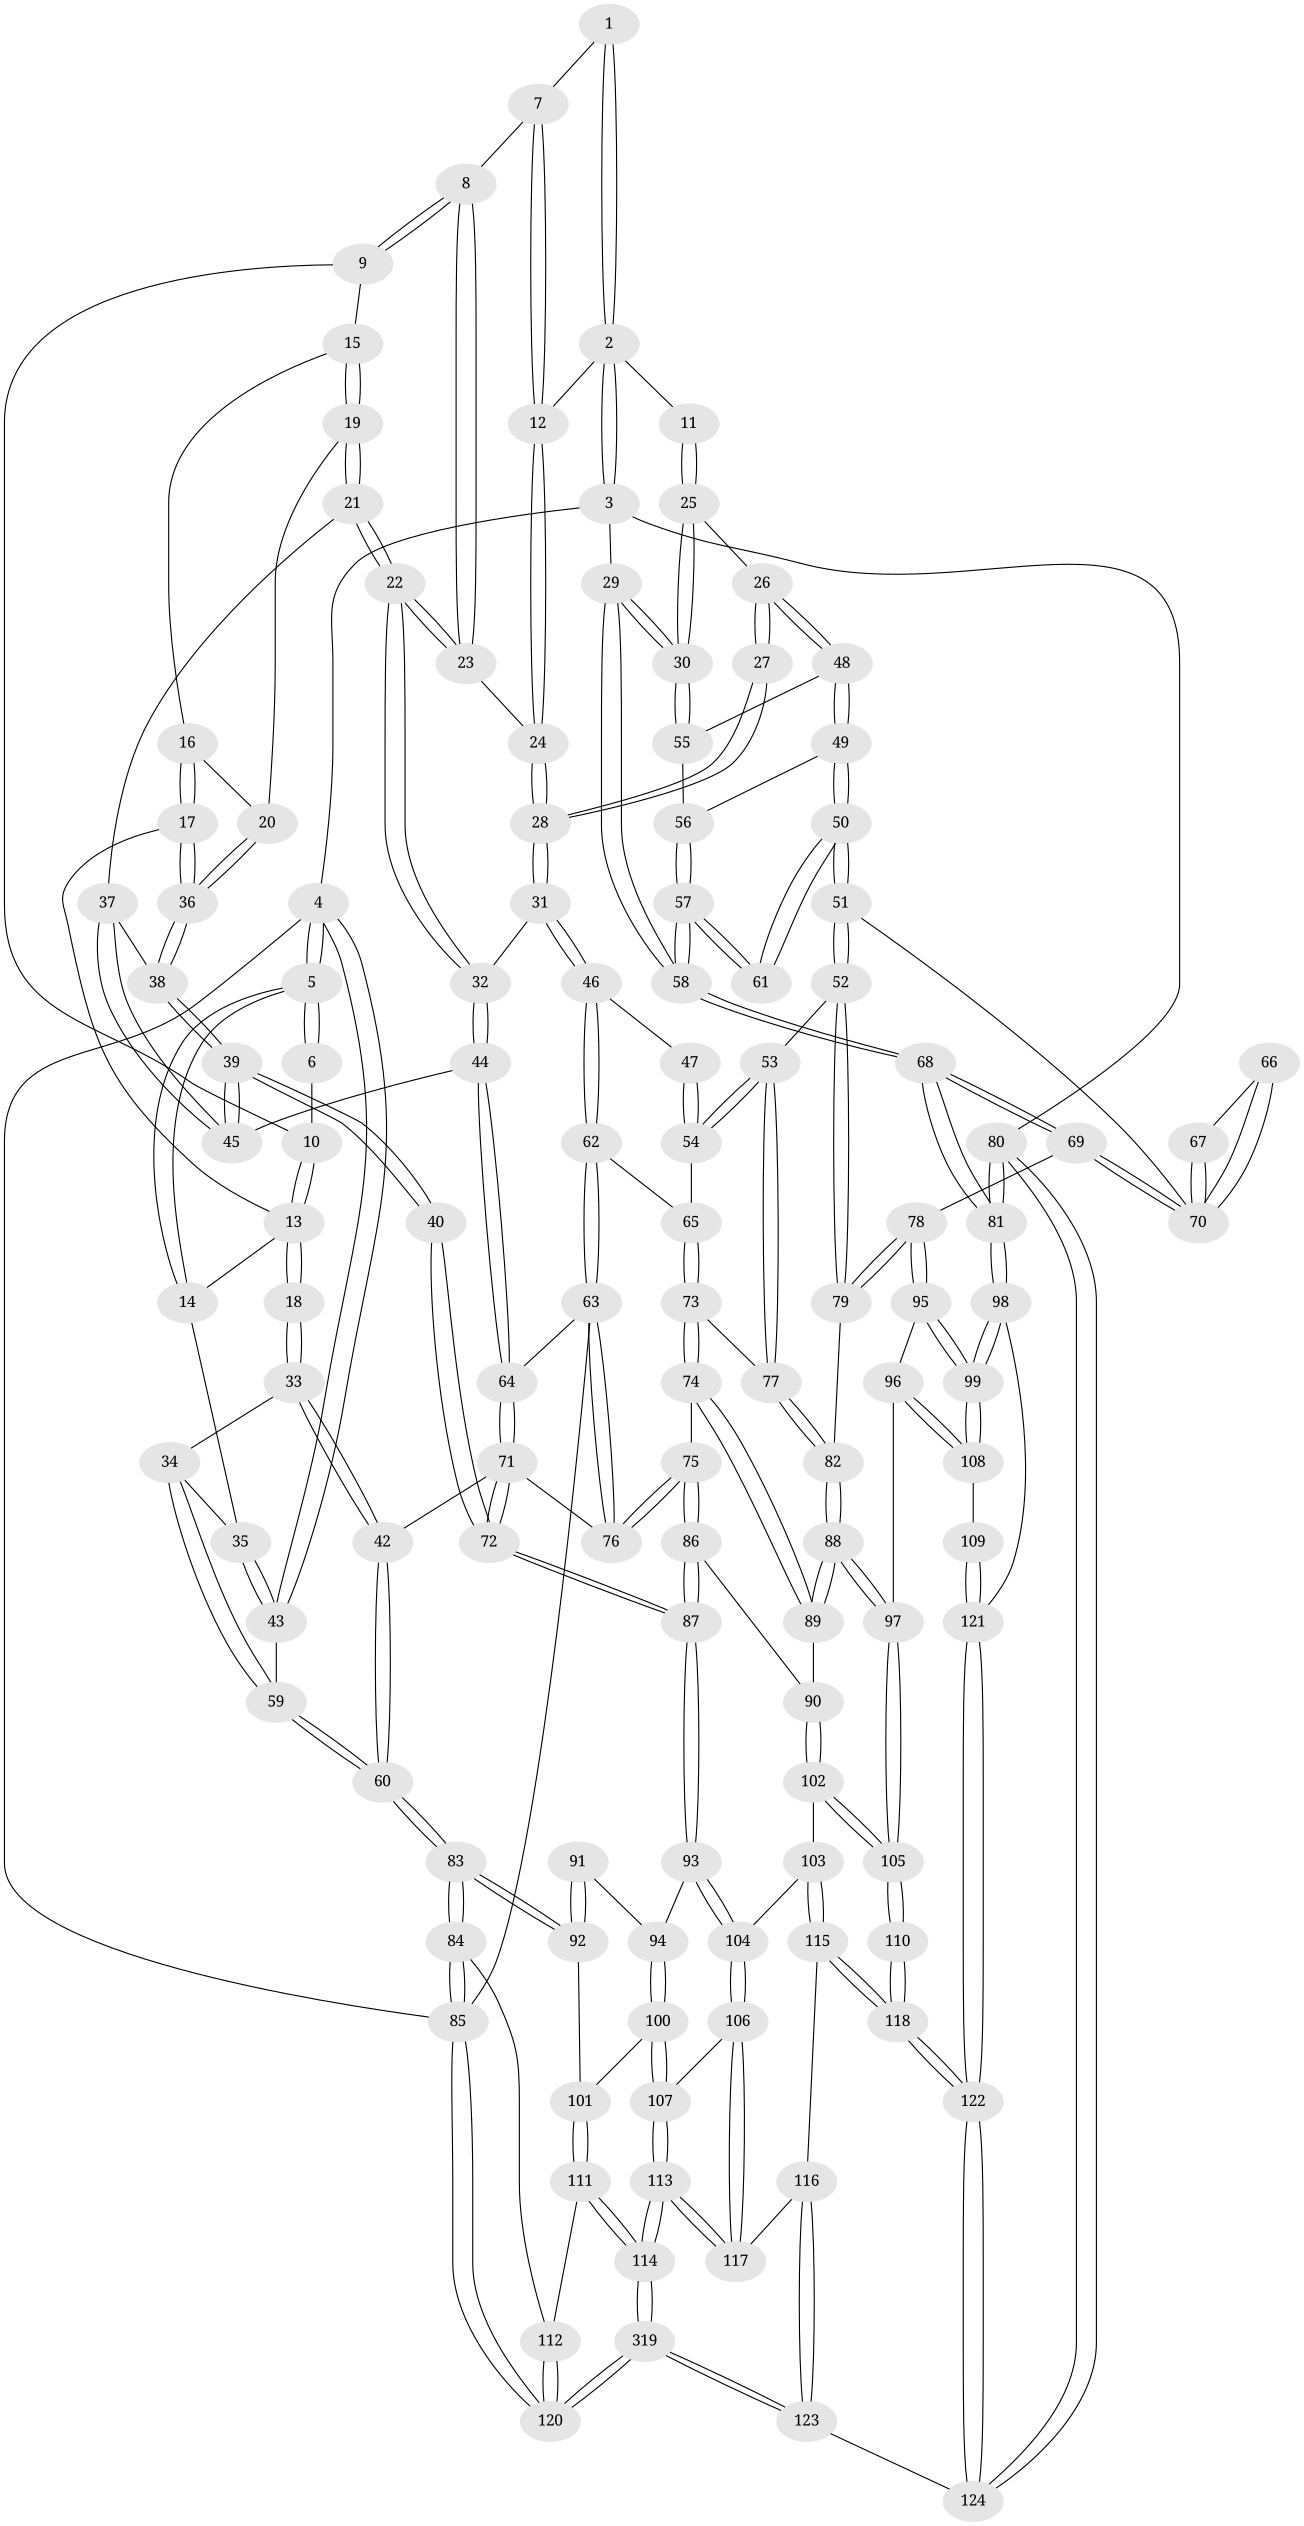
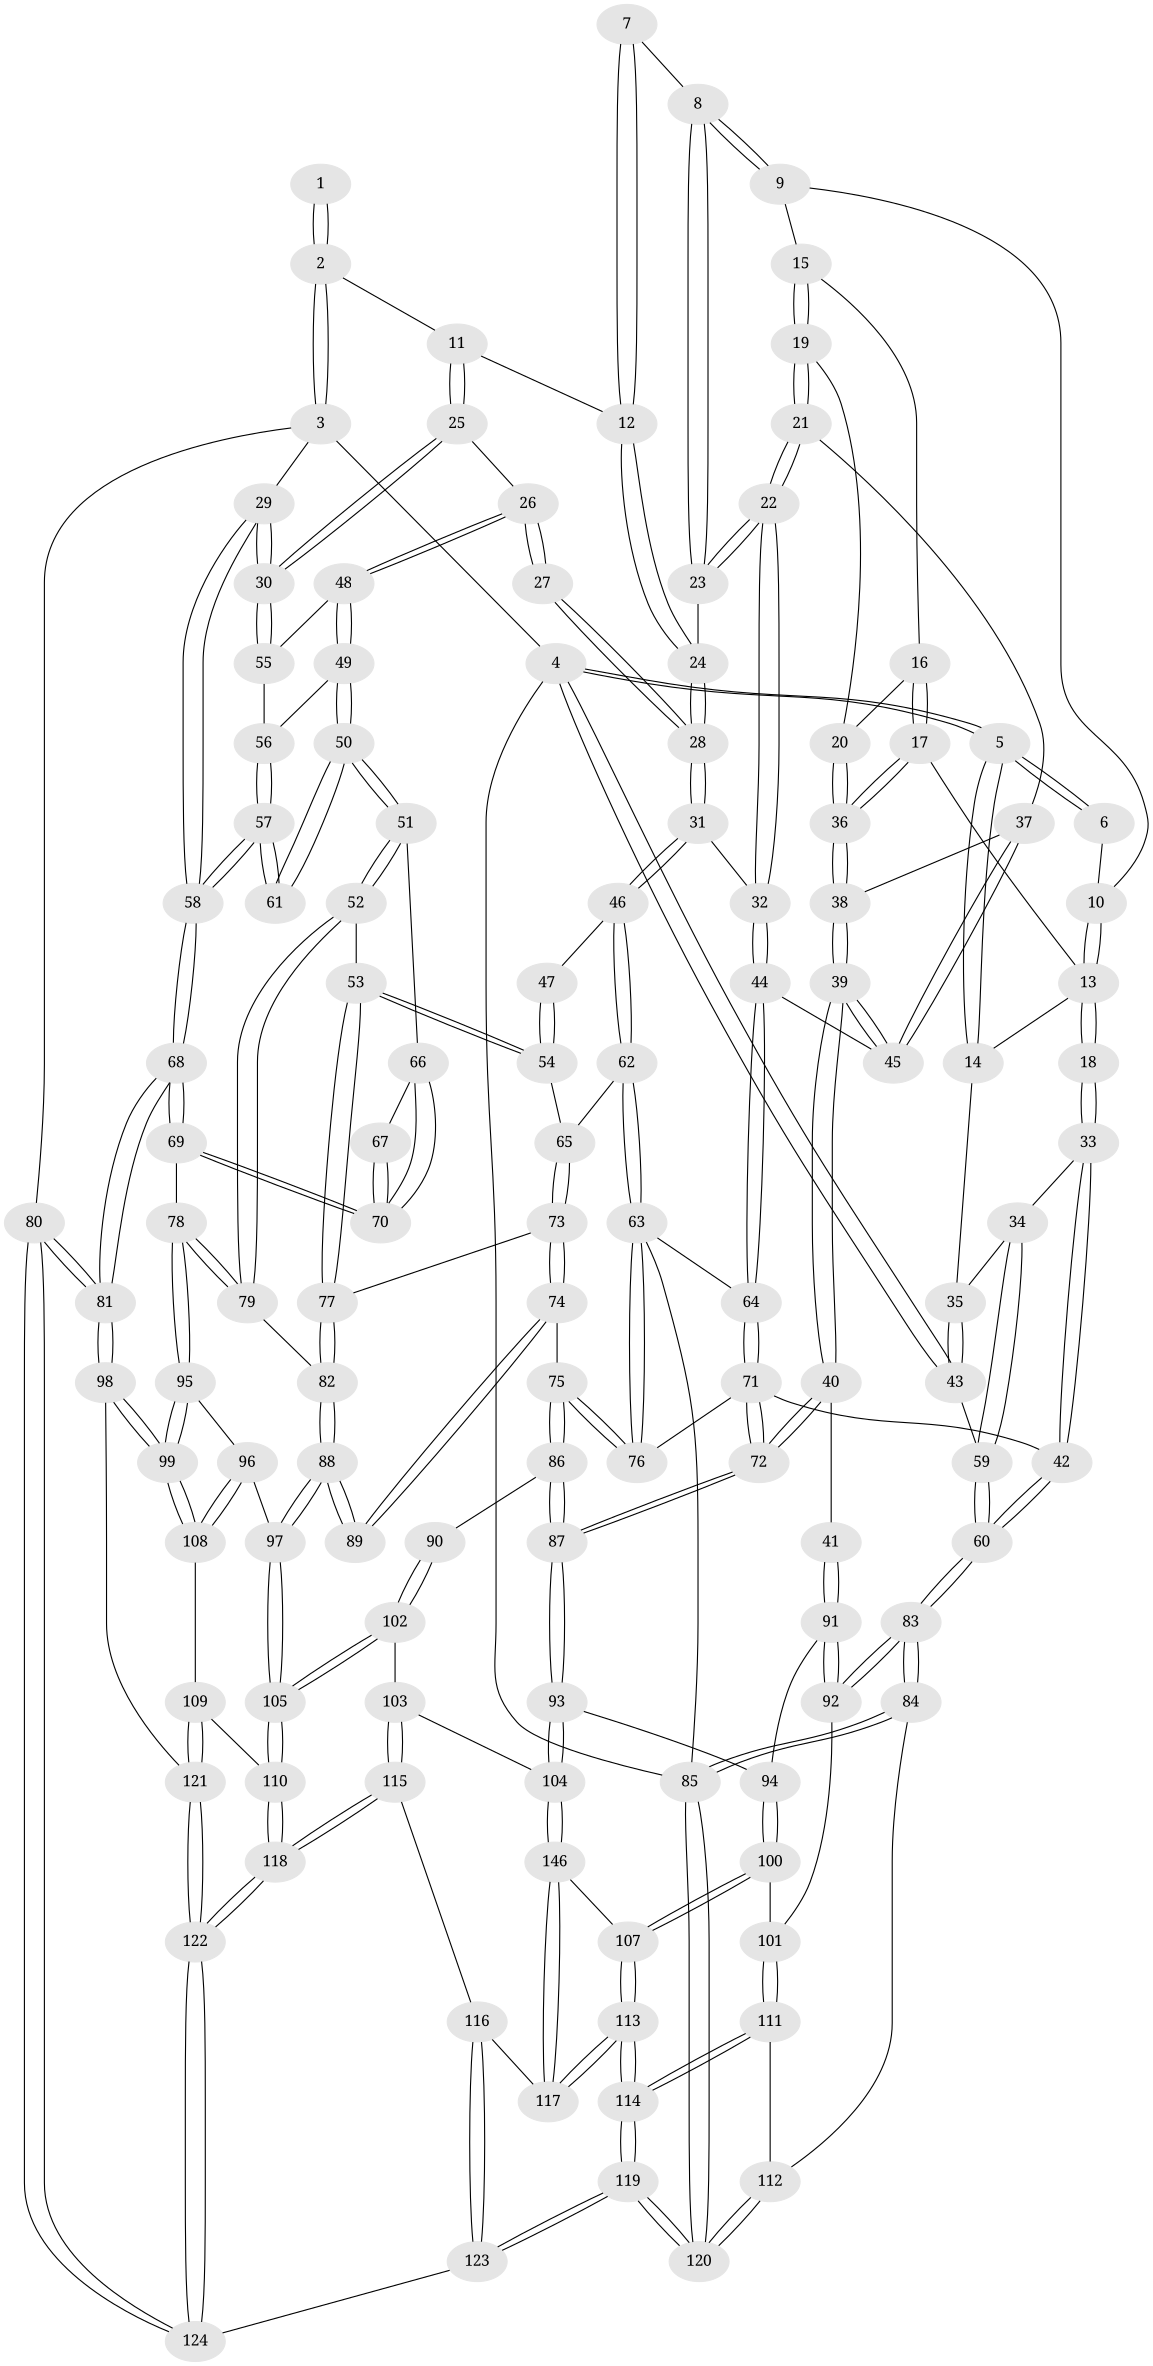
edge "1" -- "7": removed
edge "2" -- "12": now "11" -- "12"
edge "51" -- "70": now "51" -- "66"
node "41": added
edge "89" -- "90": removed
edge "109" -- "110": added
node "106": label "106" -> "146"
node "319": label "319" -> "119"
